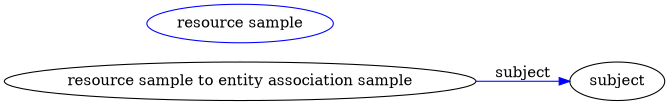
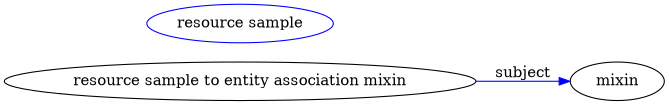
node "resource sample to entity association sample": label "resource sample to entity association sample" -> "resource sample to entity association mixin"
node "subject": label "subject" -> "mixin"
